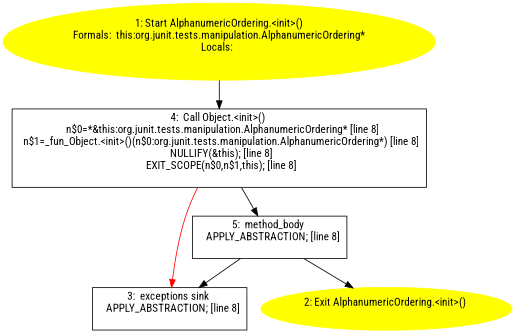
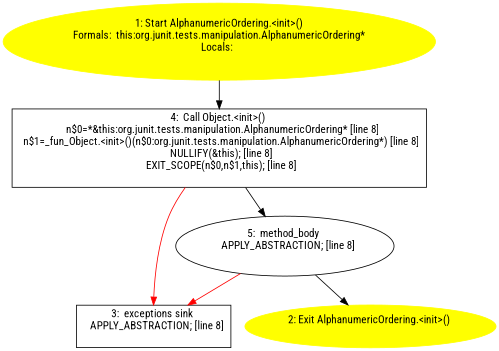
node "5:  method_body APPLY_ABSTRACTION; [line 8]": shape box -> ellipse
edge "5:  method_body APPLY_ABSTRACTION; [line 8]" -> "3:  exceptions sink APPLY_ABSTRACTION; [line 8]": color black -> red
